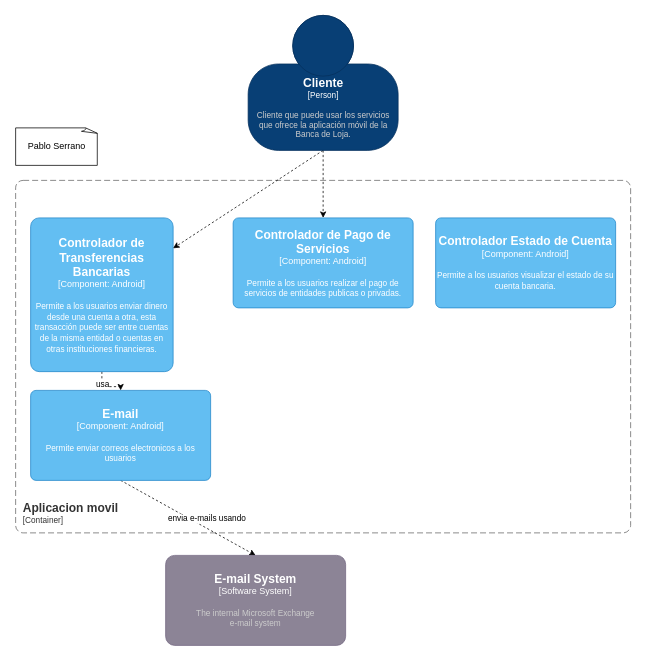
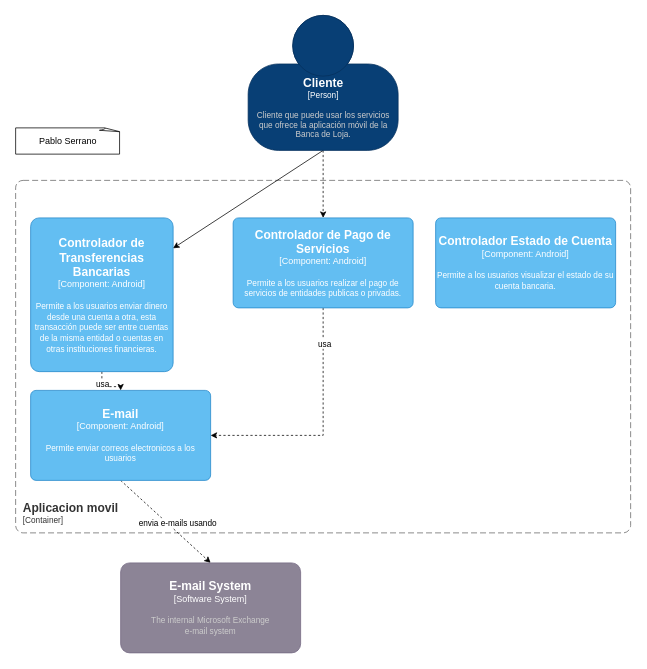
node "Pablo Serrano": size 83x38 -> 105x26
edge "Cliente [Person] Cliente que puede usar los servicios que ofrece la aplicación móvil de la Banca de Loja." -> "Controlador de Transferencias Bancarias [Component: Android] Permite a los usuarios enviar dinero desde una cuenta a otra, esta transacción puede ser entre cuentas de la misma entidad o cuentas en otras instituciones financieras.": style dashed -> solid
edge "Controlador de Pago de Servicios [Component: Android] Permite a los usuarios realizar el pago de servicios de entidades publicas o privadas." -> "E-mail [Component: Android] Permite enviar correos electronicos a los usuarios": added, label "usa"
node "E-mail System [Software System] The internal Microsoft Exchange e-mail system": moved (255, 600) -> (210, 608)
